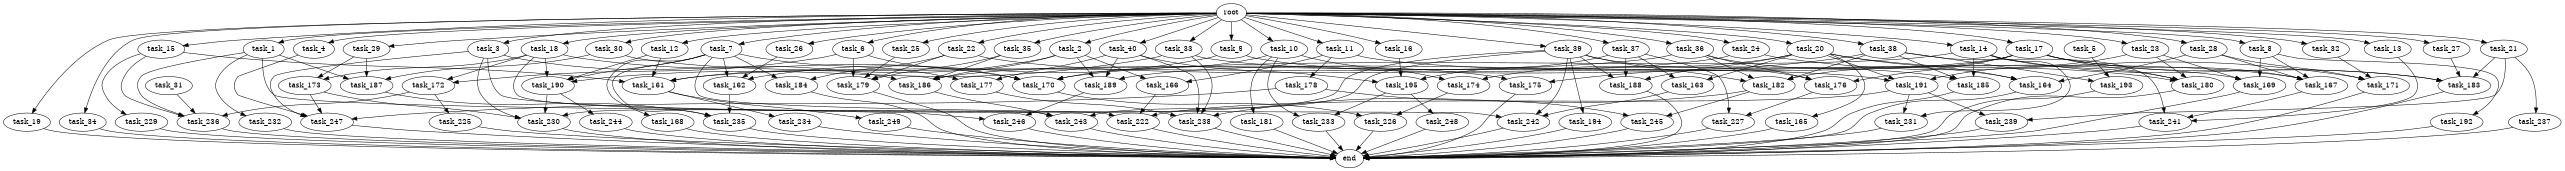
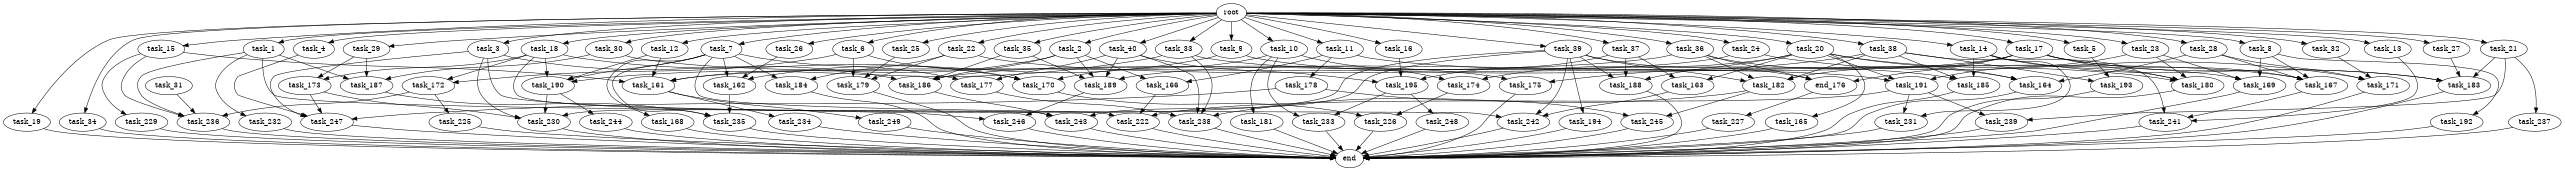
edge "root" -> "task_5": added
edge "task_14" -> "task_170": removed
edge "task_35" -> "task_179": now "task_35" -> "task_189"
edge "task_37" -> "task_227": removed
node "task_176": label "task_176" -> "end_176"
